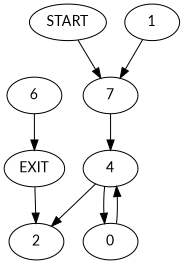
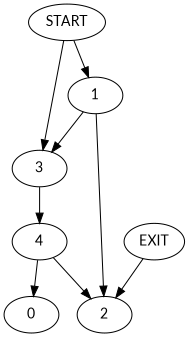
edge "START" -> "1": added
node "6": removed
node "7": label "7" -> "3"
edge "1" -> "2": added
edge "0" -> "4": removed
